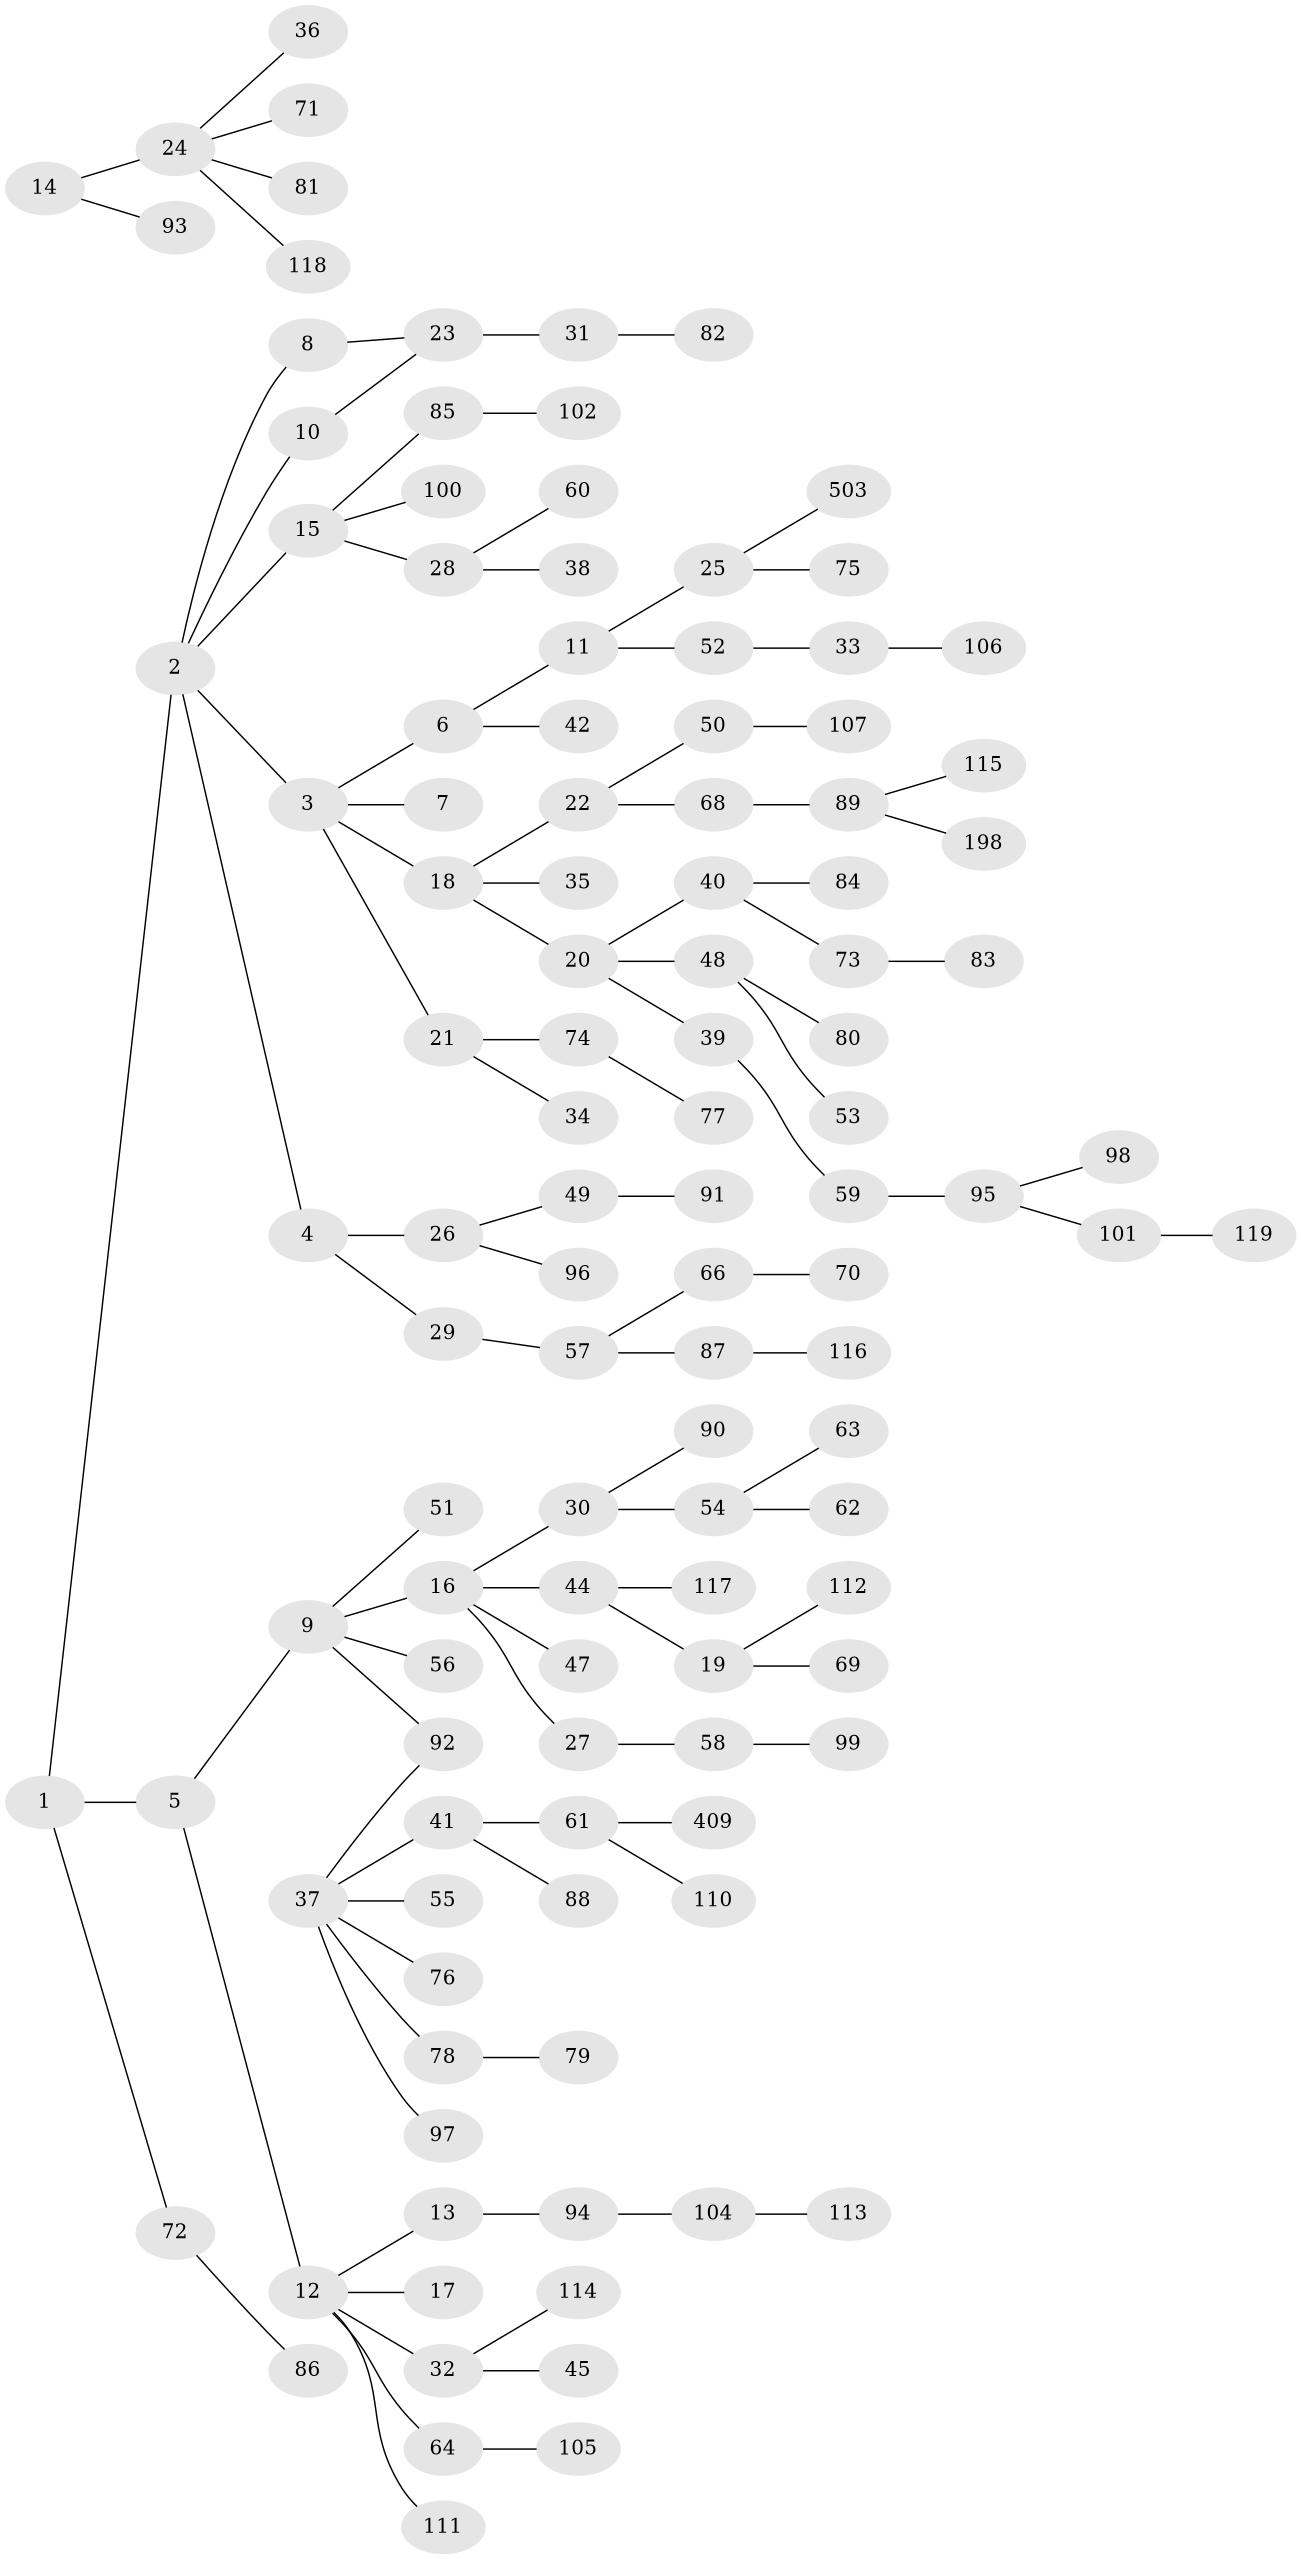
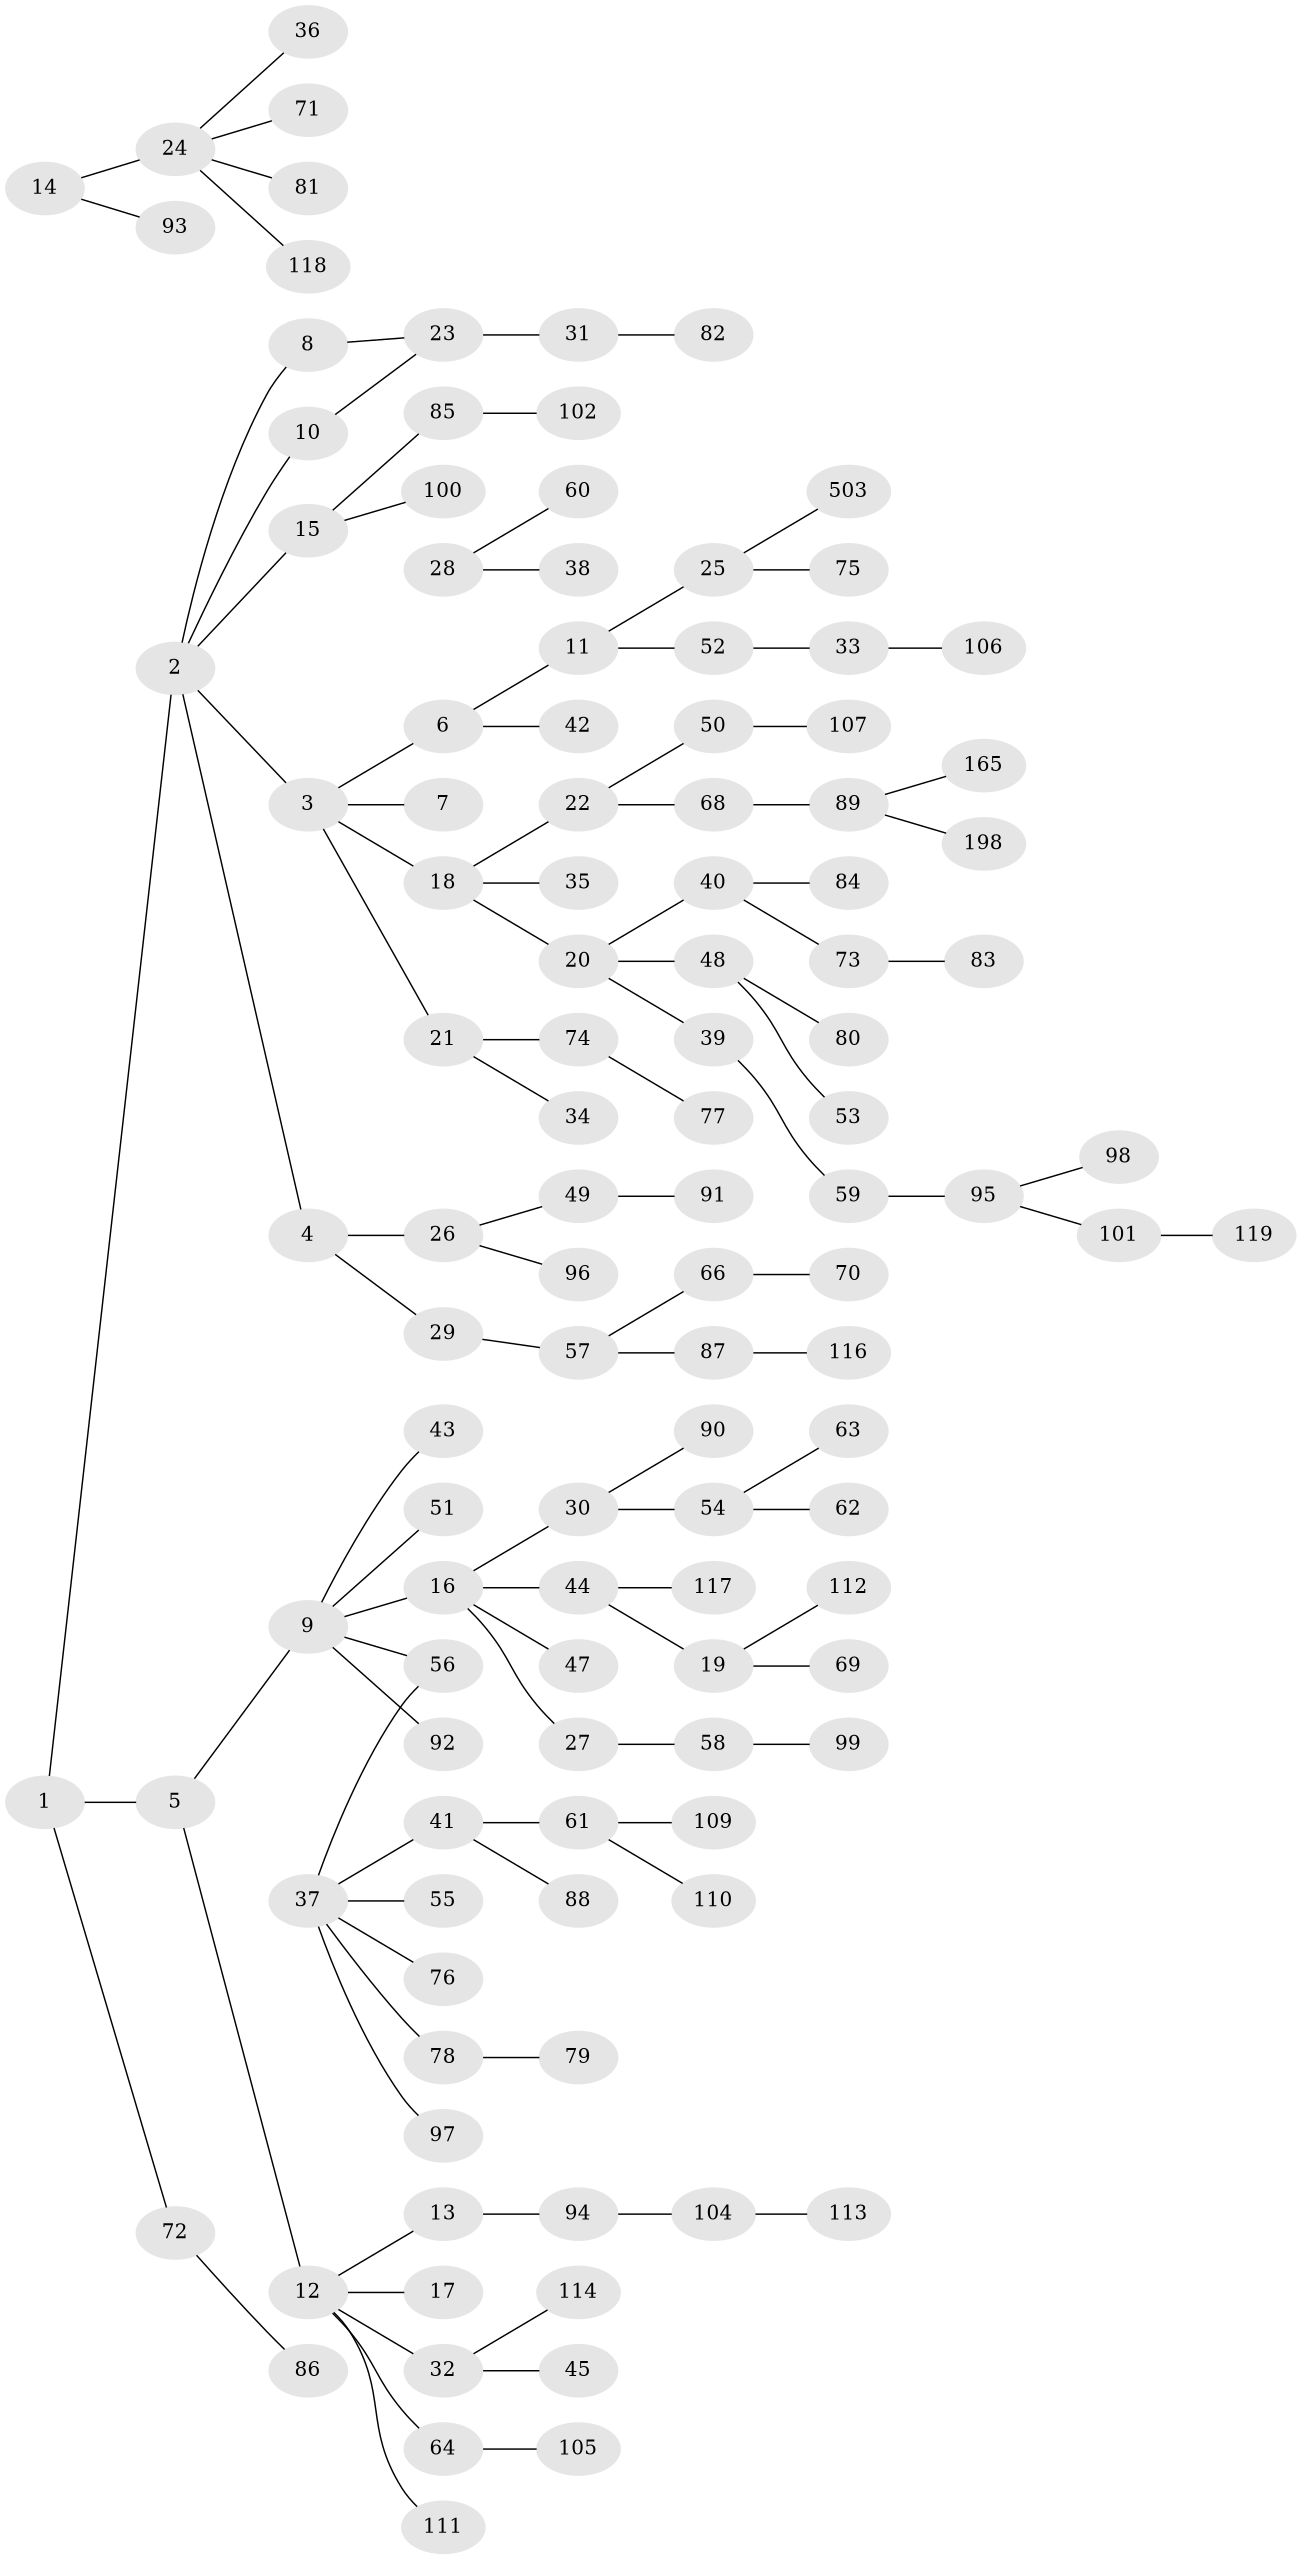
edge "15" -- "28": removed
node "115": label "115" -> "165"
node "43": added
edge "92" -- "37": now "56" -- "37"
node "409": label "409" -> "109"
